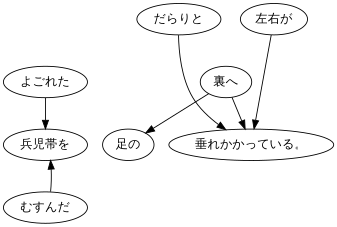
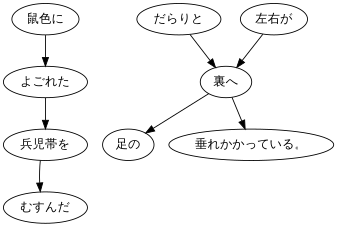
node "鼠色に": added
edge "左右が" -> "垂れかかっている。": now "左右が" -> "裏へ"
edge "だらりと" -> "垂れかかっている。": now "だらりと" -> "裏へ"
edge "むすんだ" -> "兵児帯を": reversed
